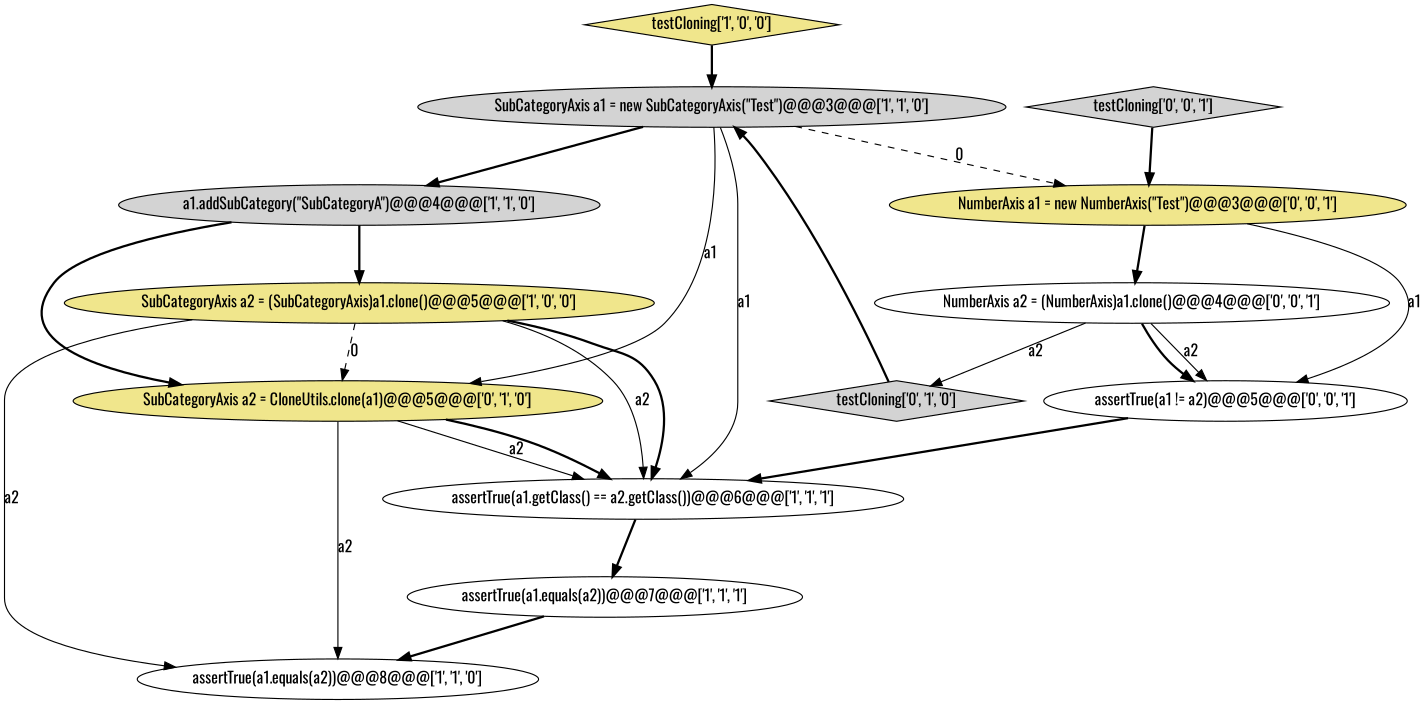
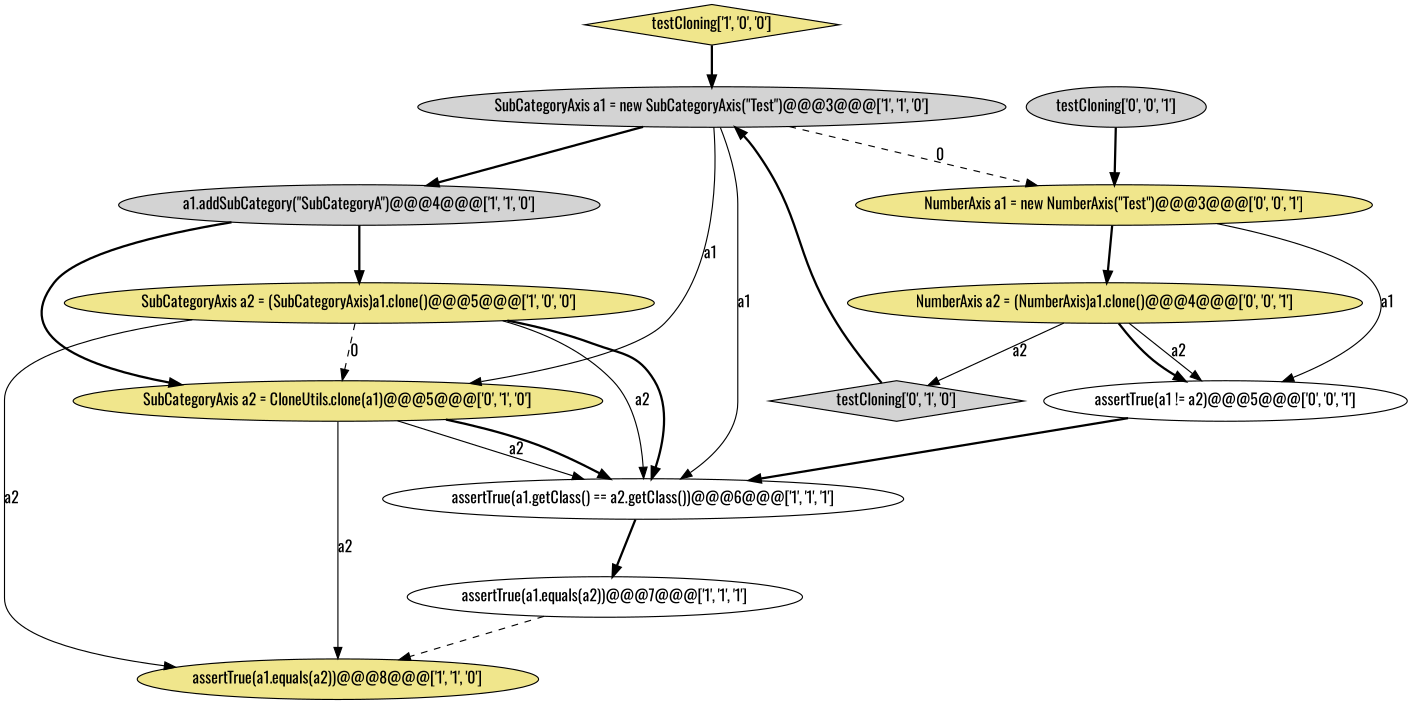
node "testCloning['0', '0', '1']": shape diamond -> ellipse
node "NumberAxis a2 = (NumberAxis)a1.clone()@@@4@@@['0', '0', '1']": fillcolor white -> khaki
edge "assertTrue(a1.equals(a2))@@@7@@@['1', '1', '1']" -> "assertTrue(a1.equals(a2))@@@8@@@['1', '1', '0']": style bold -> dashed
node "assertTrue(a1.equals(a2))@@@8@@@['1', '1', '0']": fillcolor white -> khaki
